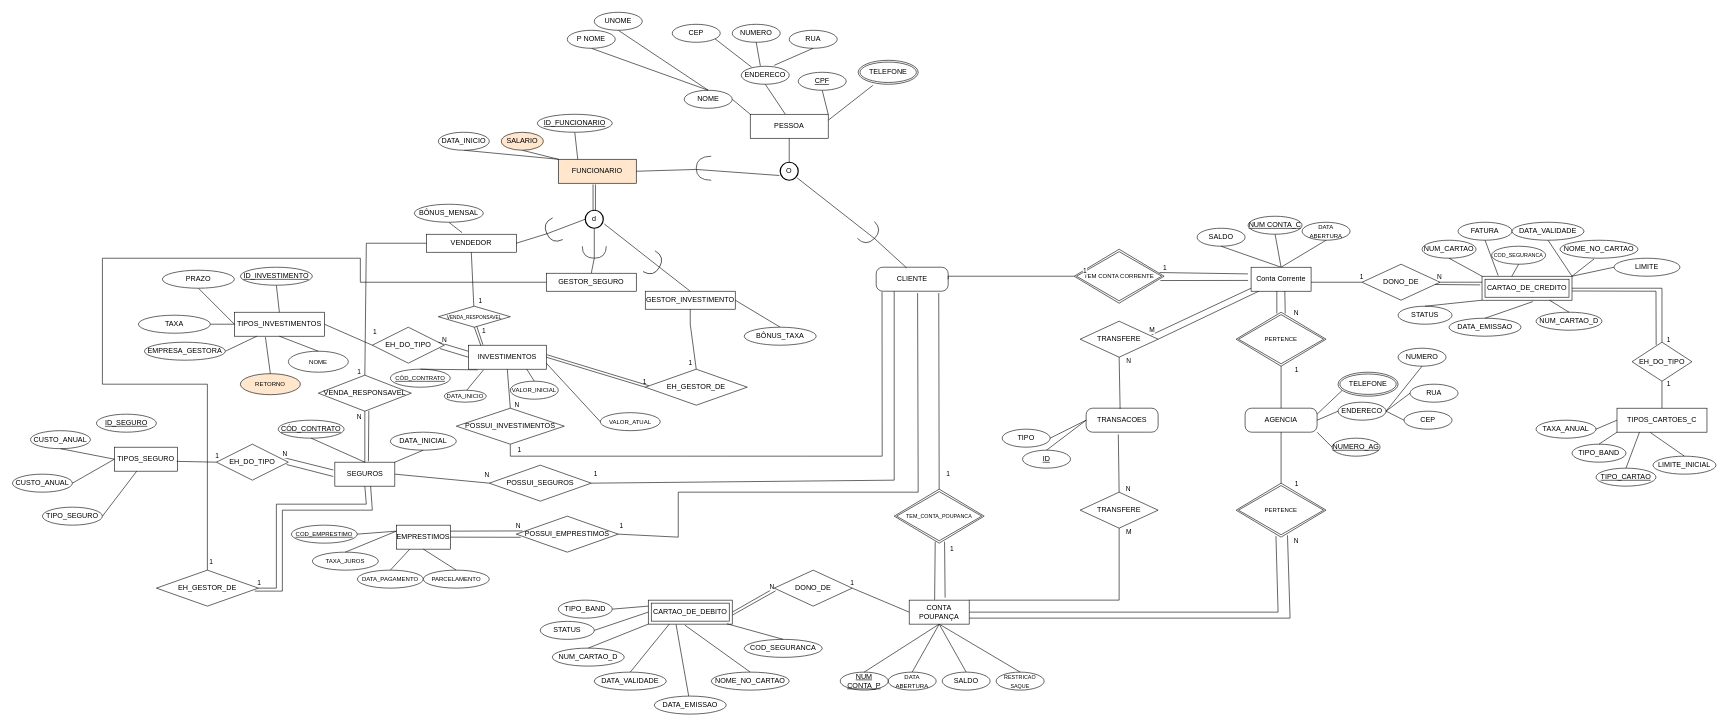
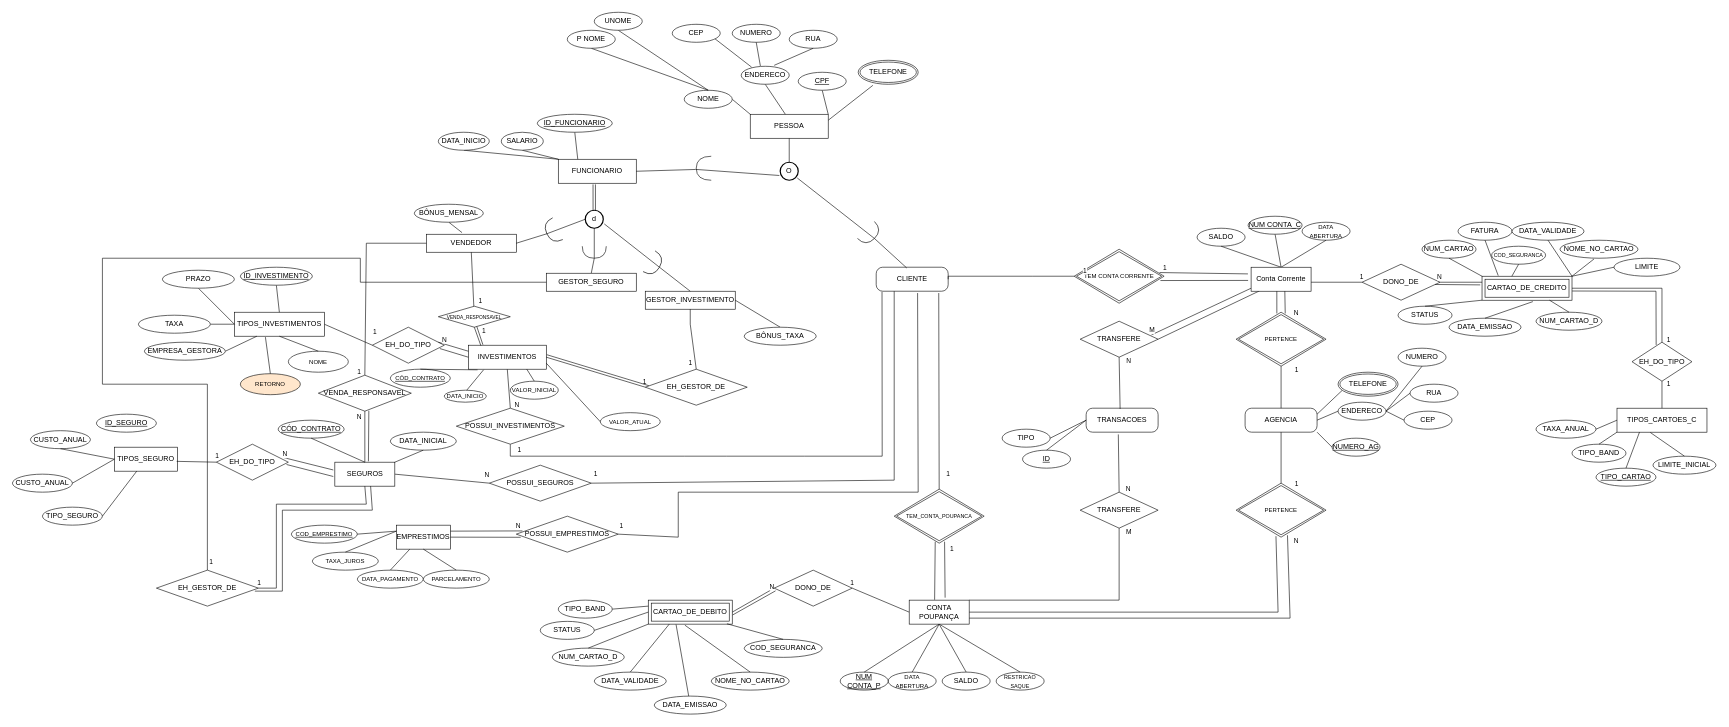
node "SALARIO": fillcolor #ffe6cc -> #ffffff
node "FUNCIONARIO": fillcolor #ffe6cc -> #ffffff
